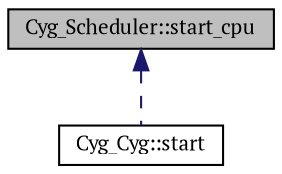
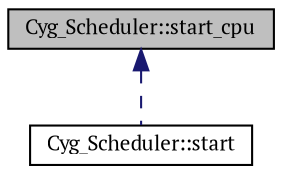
node "Cyg_Cyg::start": label "Cyg_Cyg::start" -> "Cyg_Scheduler::start"
